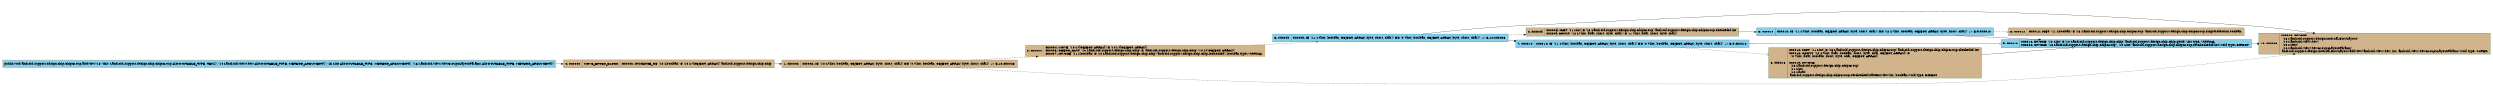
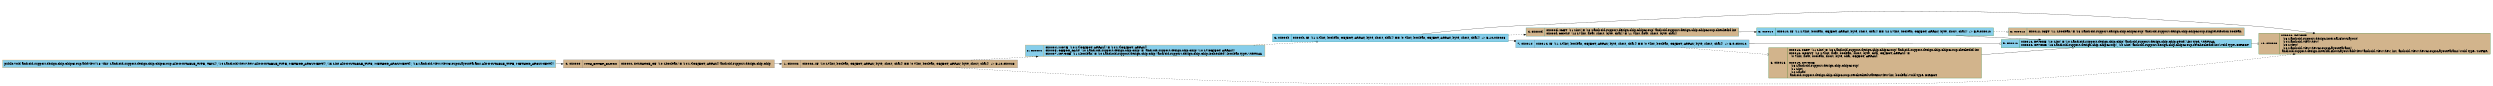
edge "9: 0x001c" -> "10: 0x0023": arrowhead dot -> odot
node "2: 0x0004": fillcolor tan -> skyblue
node "0: 0x0000": text "MOVE_ENTER_BLOCK" -> "MTH_ENTER_BLOCK"
